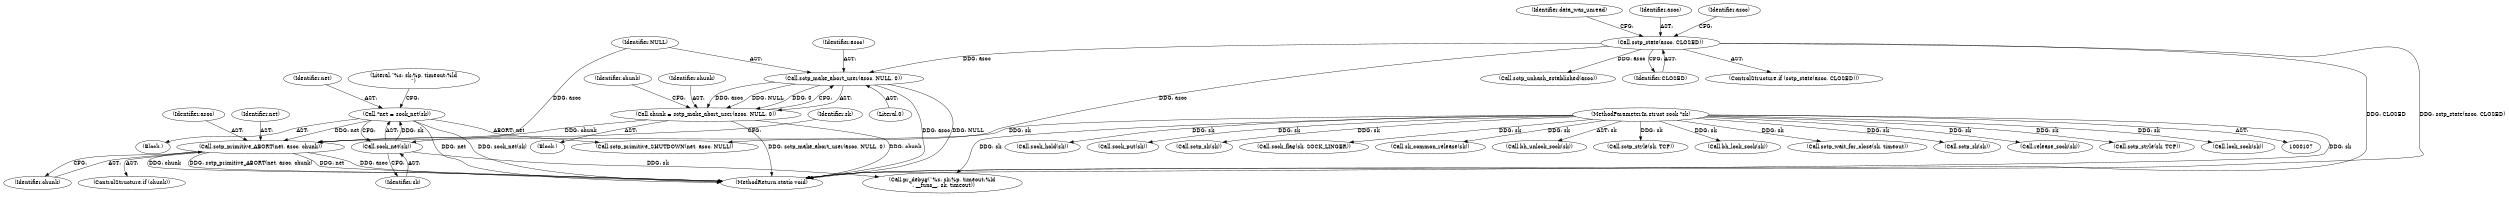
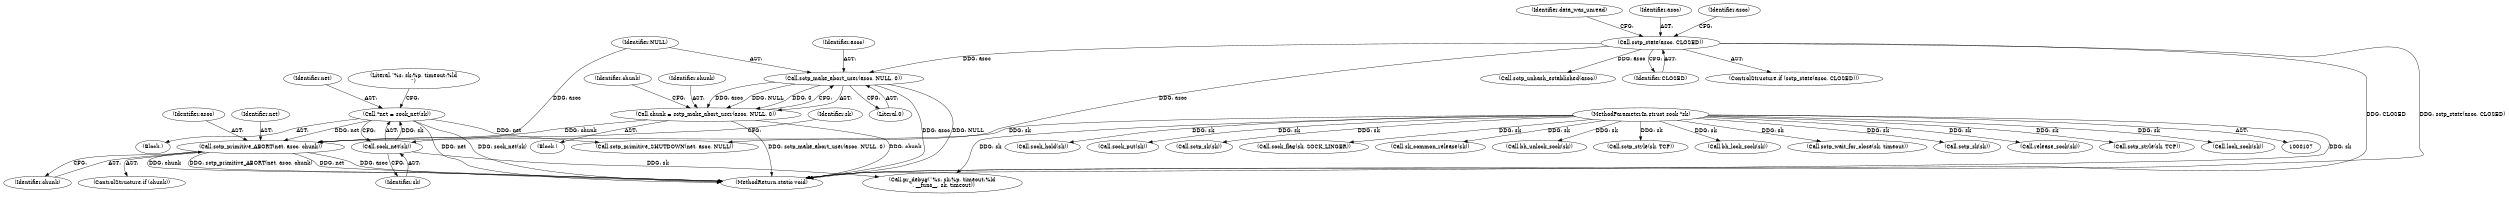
edge "(Call,sctp_make_abort_user(asoc, NULL, 0))" -> "(Literal,0)": added, label "CFG:"
edge "(Call,*net = sock_net(sk))" -> "(Call,sctp_primitive_SHUTDOWN(net, asoc, NULL))": label "ABORT: net" -> "DDG: net"
edge "(MethodParameterIn,struct sock *sk)" -> "(Call,bh_unlock_sock(sk))": label "AST: sk" -> "DDG: sk"
